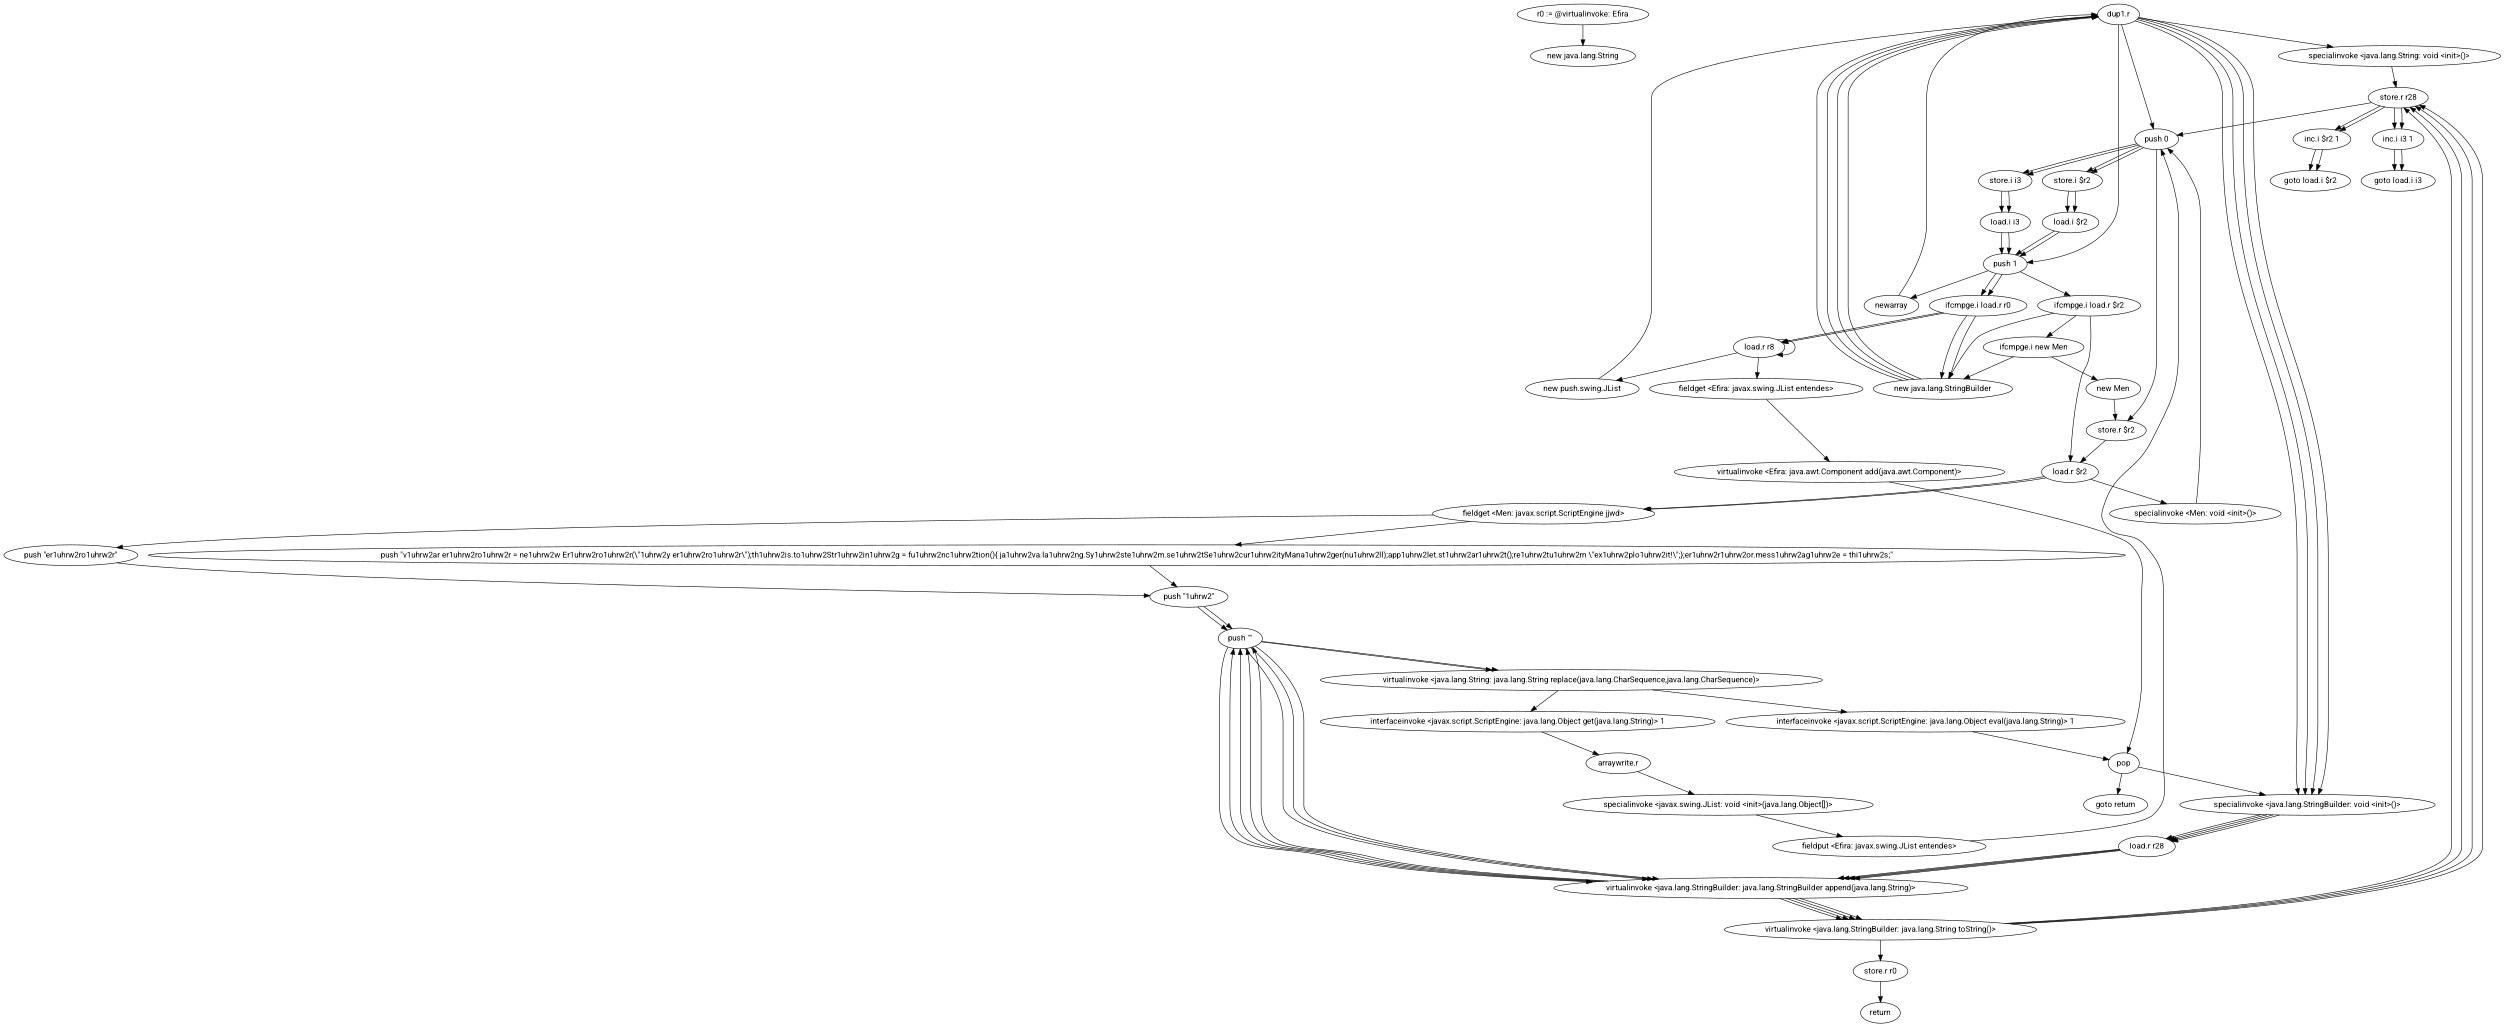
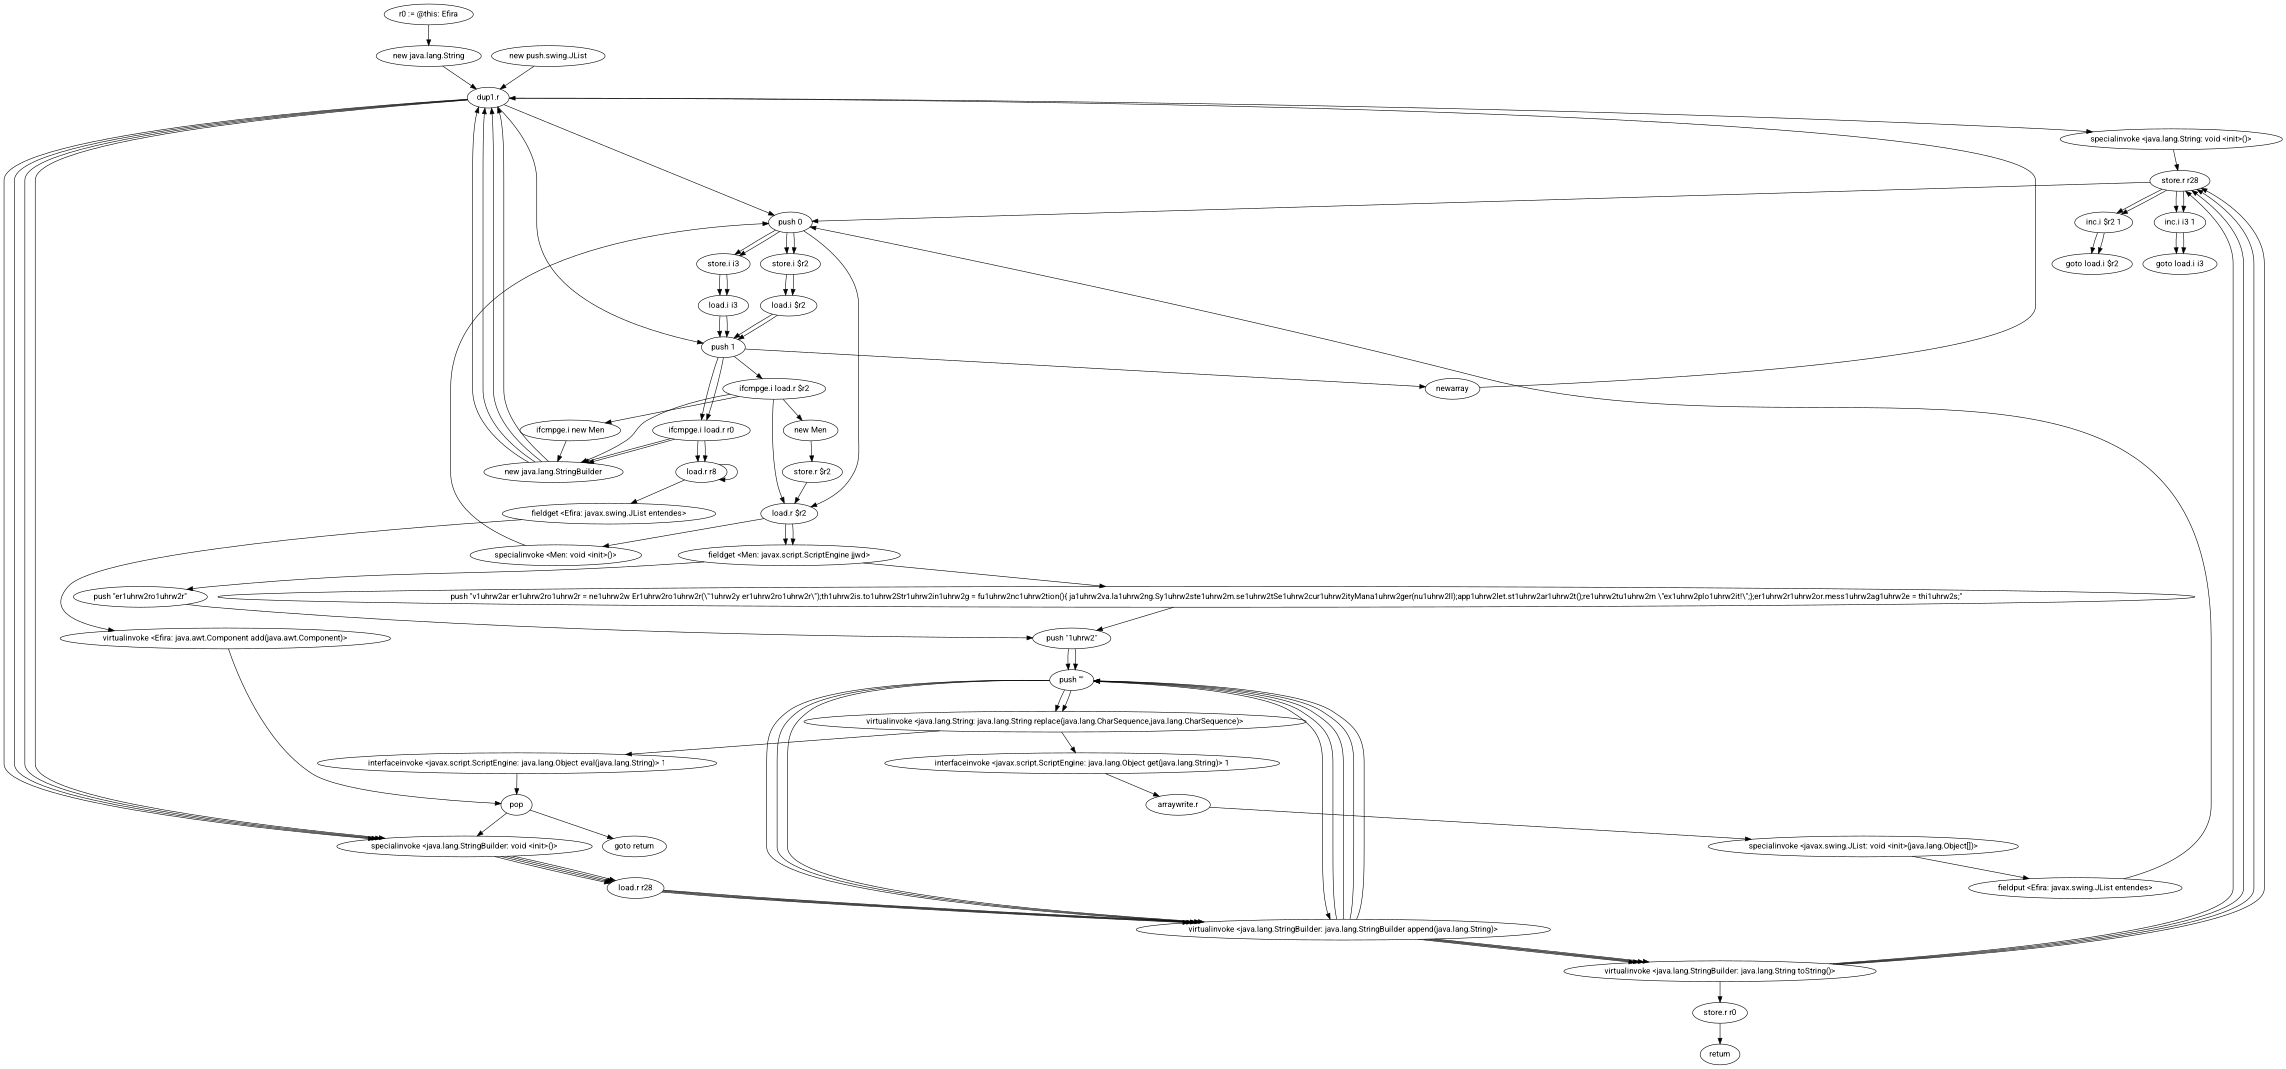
node "r0 := @virtualinvoke: Efira": label "r0 := @virtualinvoke: Efira" -> "r0 := @this: Efira"
edge "new java.lang.String" -> "dup1.r": added
edge "push 0" -> "store.r $r2": now "push 0" -> "load.r $r2"
edge "load.r r8" -> "new push.swing.JList": removed
edge "ifcmpge.i new Men" -> "new Men": now "ifcmpge.i load.r $r2" -> "new Men"
